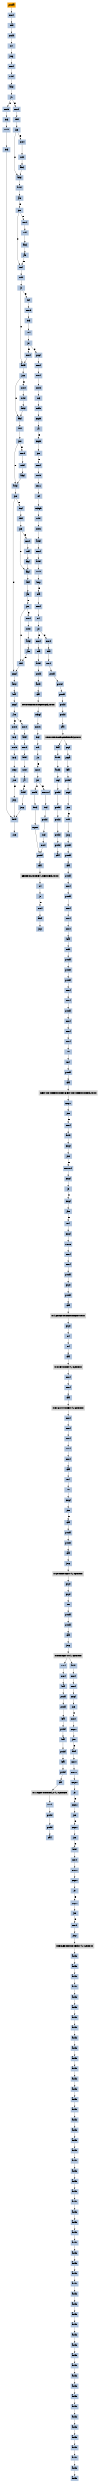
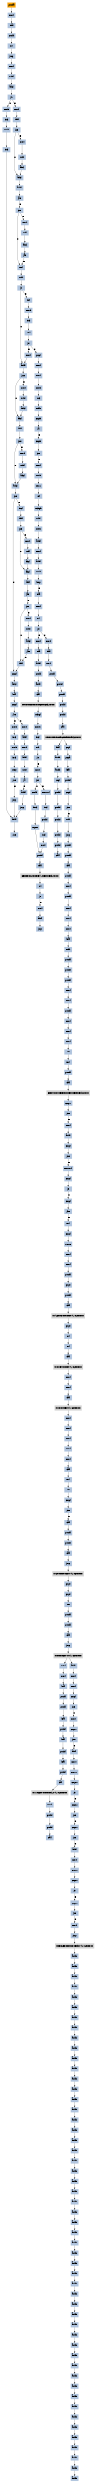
node "GETMODULEHANDLEA-GETMODULEHANDLEA32-DLL": label "GETMODULEHANDLEA-GETMODULEHANDLEA32-DLL" -> "GETMODULEHANDLEA-KERNEL32-DLL"
node "A--SET-APP-TYPE-INITTERM-DLL": label "A--SET-APP-TYPE-INITTERM-DLL" -> "A--SET-APP-TYPE-MSVCRT-DLL"
node "A--P--COMMODE-MSVCRT-DLL": label "A--P--COMMODE-MSVCRT-DLL" -> "A--P--TYPE-MSVCRT-DLL"
node "A--WGETMAINARGS-MSVCRT-APP": label "A--WGETMAINARGS-MSVCRT-APP" -> "A--WGETMAINARGS-MSVCRT-DLL"
